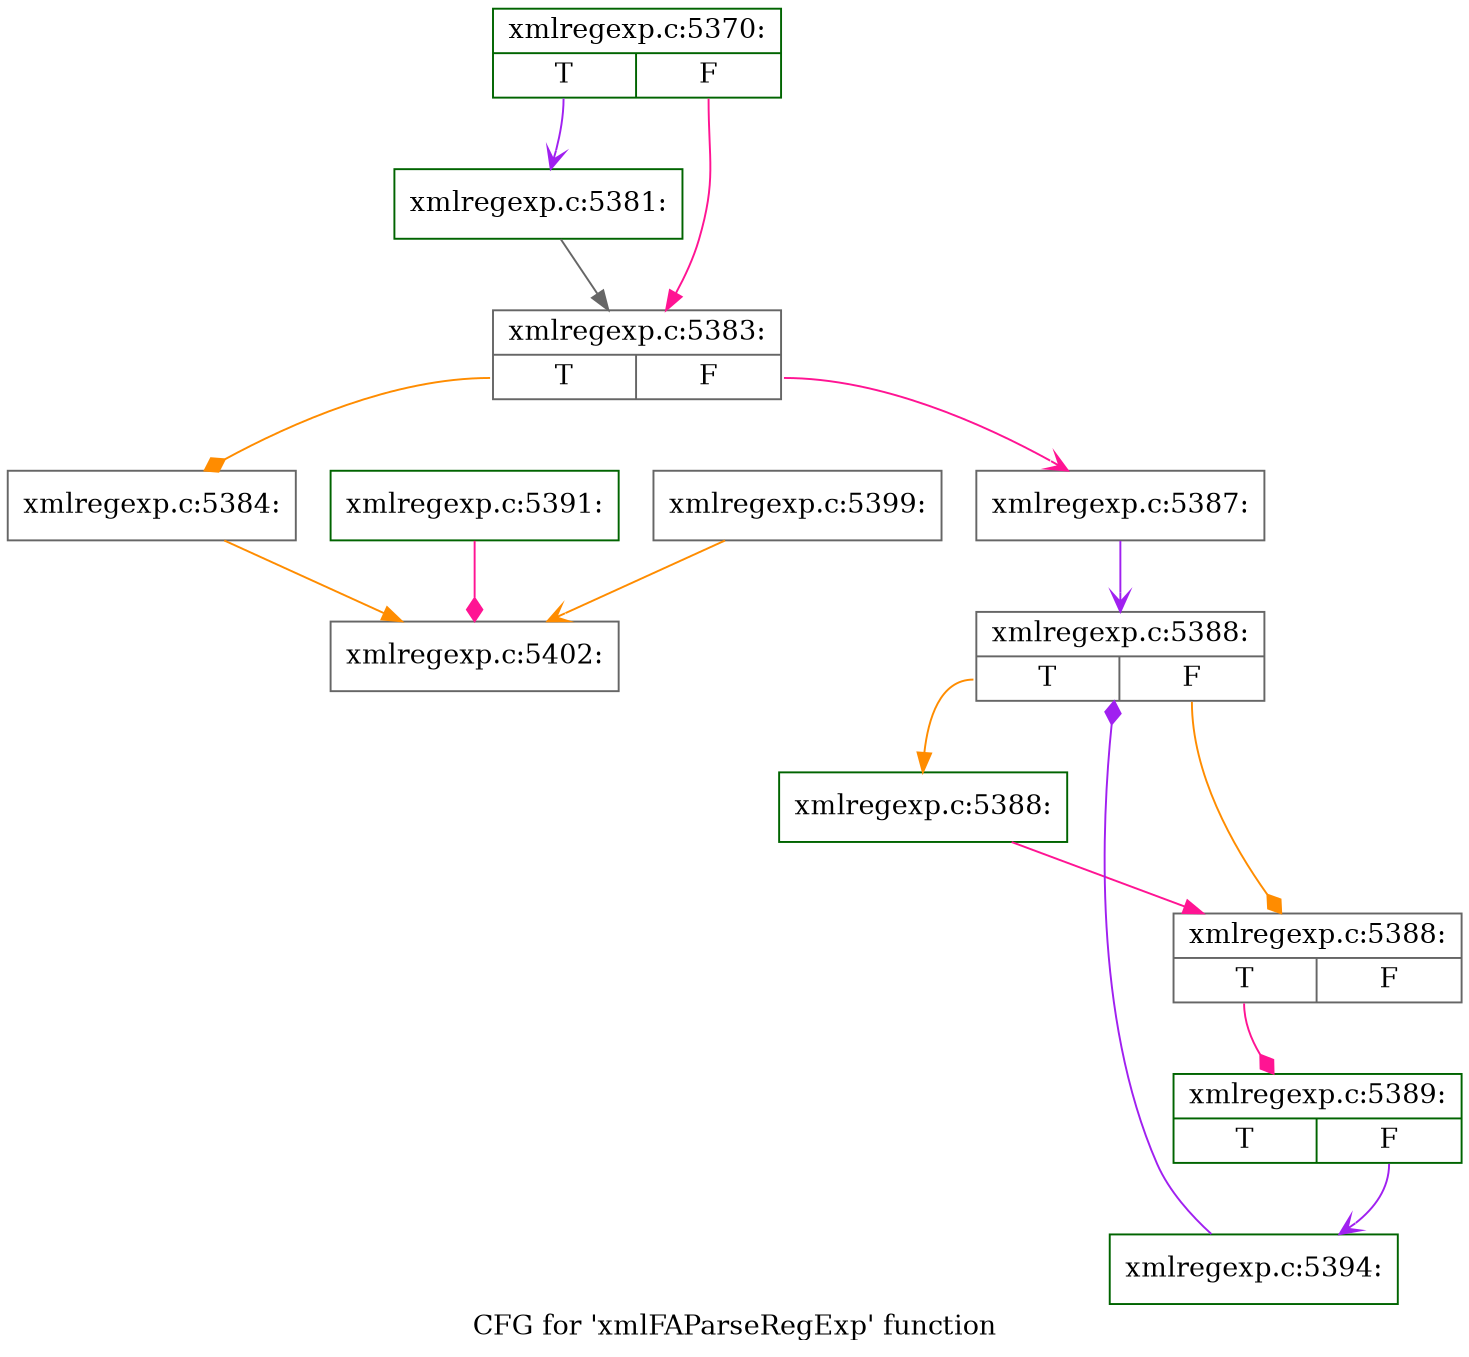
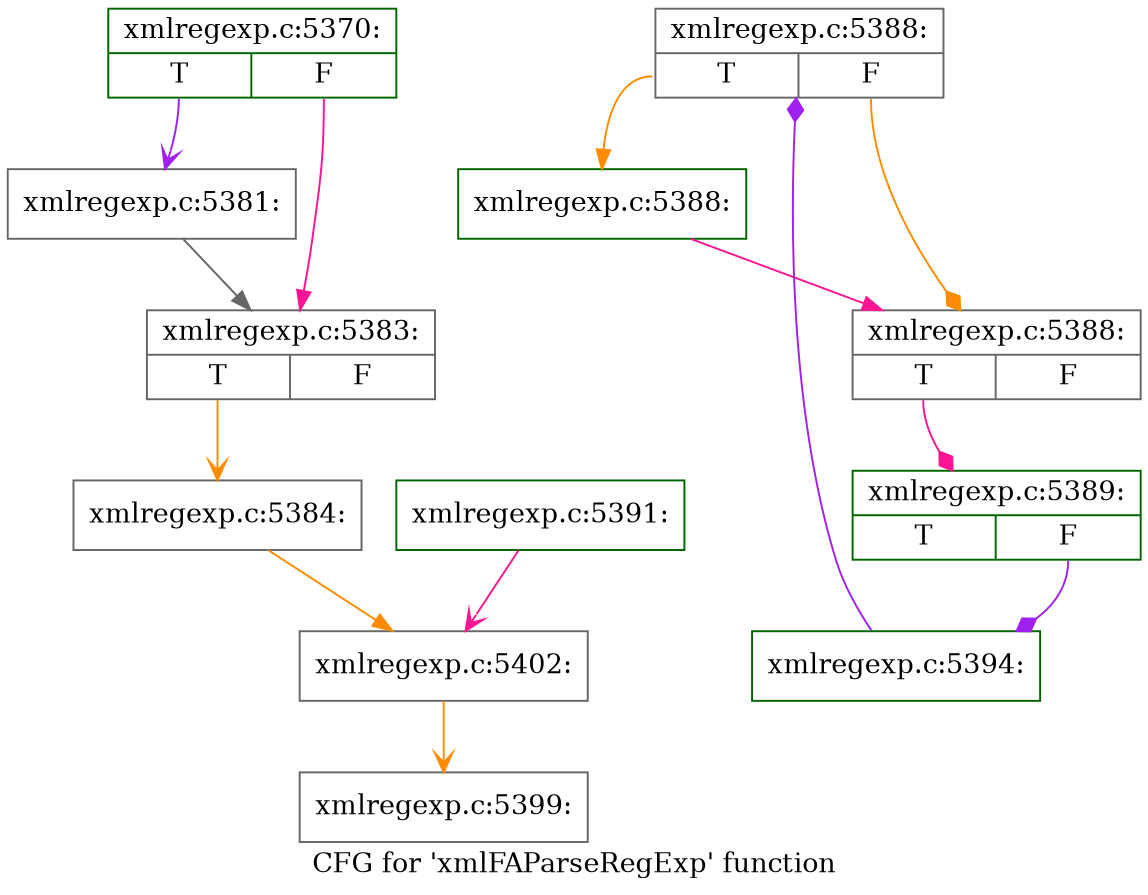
node "xmlregexp.c:5381:": color darkgreen -> gray40
edge "xmlregexp.c:5383:" -> "xmlregexp.c:5384:": arrowhead diamond -> vee
node "xmlregexp.c:5387:": removed
edge "xmlregexp.c:5391:" -> "xmlregexp.c:5402:": arrowhead diamond -> vee
edge "xmlregexp.c:5399:" -> "xmlregexp.c:5402:": reversed
edge "xmlregexp.c:5389:" -> "xmlregexp.c:5394:": arrowhead vee -> diamond
